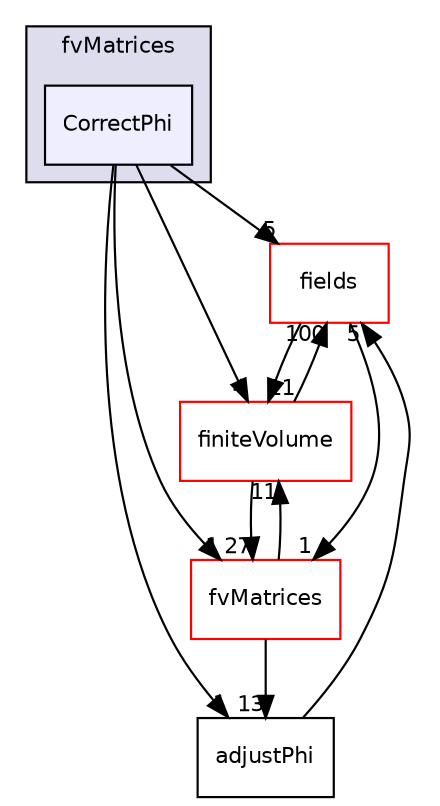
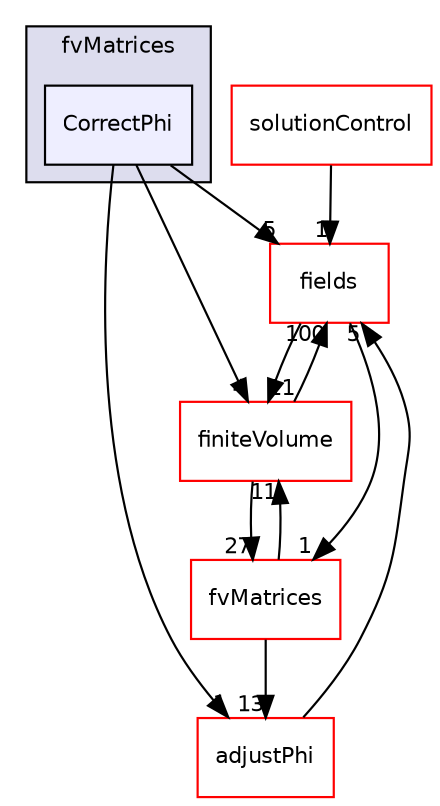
node "solutionControl": added
edge "CorrectPhi" -> "fvMatrices": removed
node "adjustPhi": color black -> red
